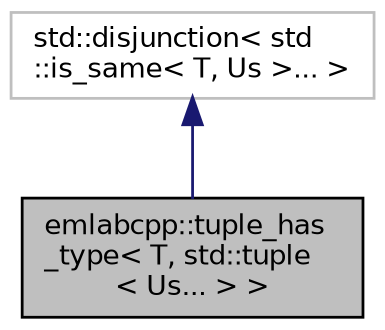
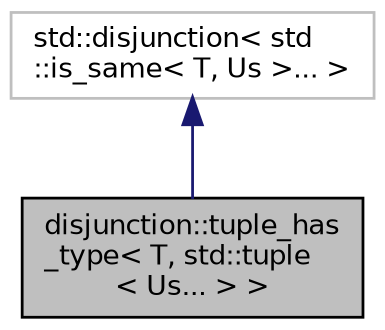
node "emlabcpp::tuple_has _type< T, std::tuple < Us... > >": label "emlabcpp::tuple_has _type< T, std::tuple < Us... > >" -> "disjunction::tuple_has _type< T, std::tuple < Us... > >"
